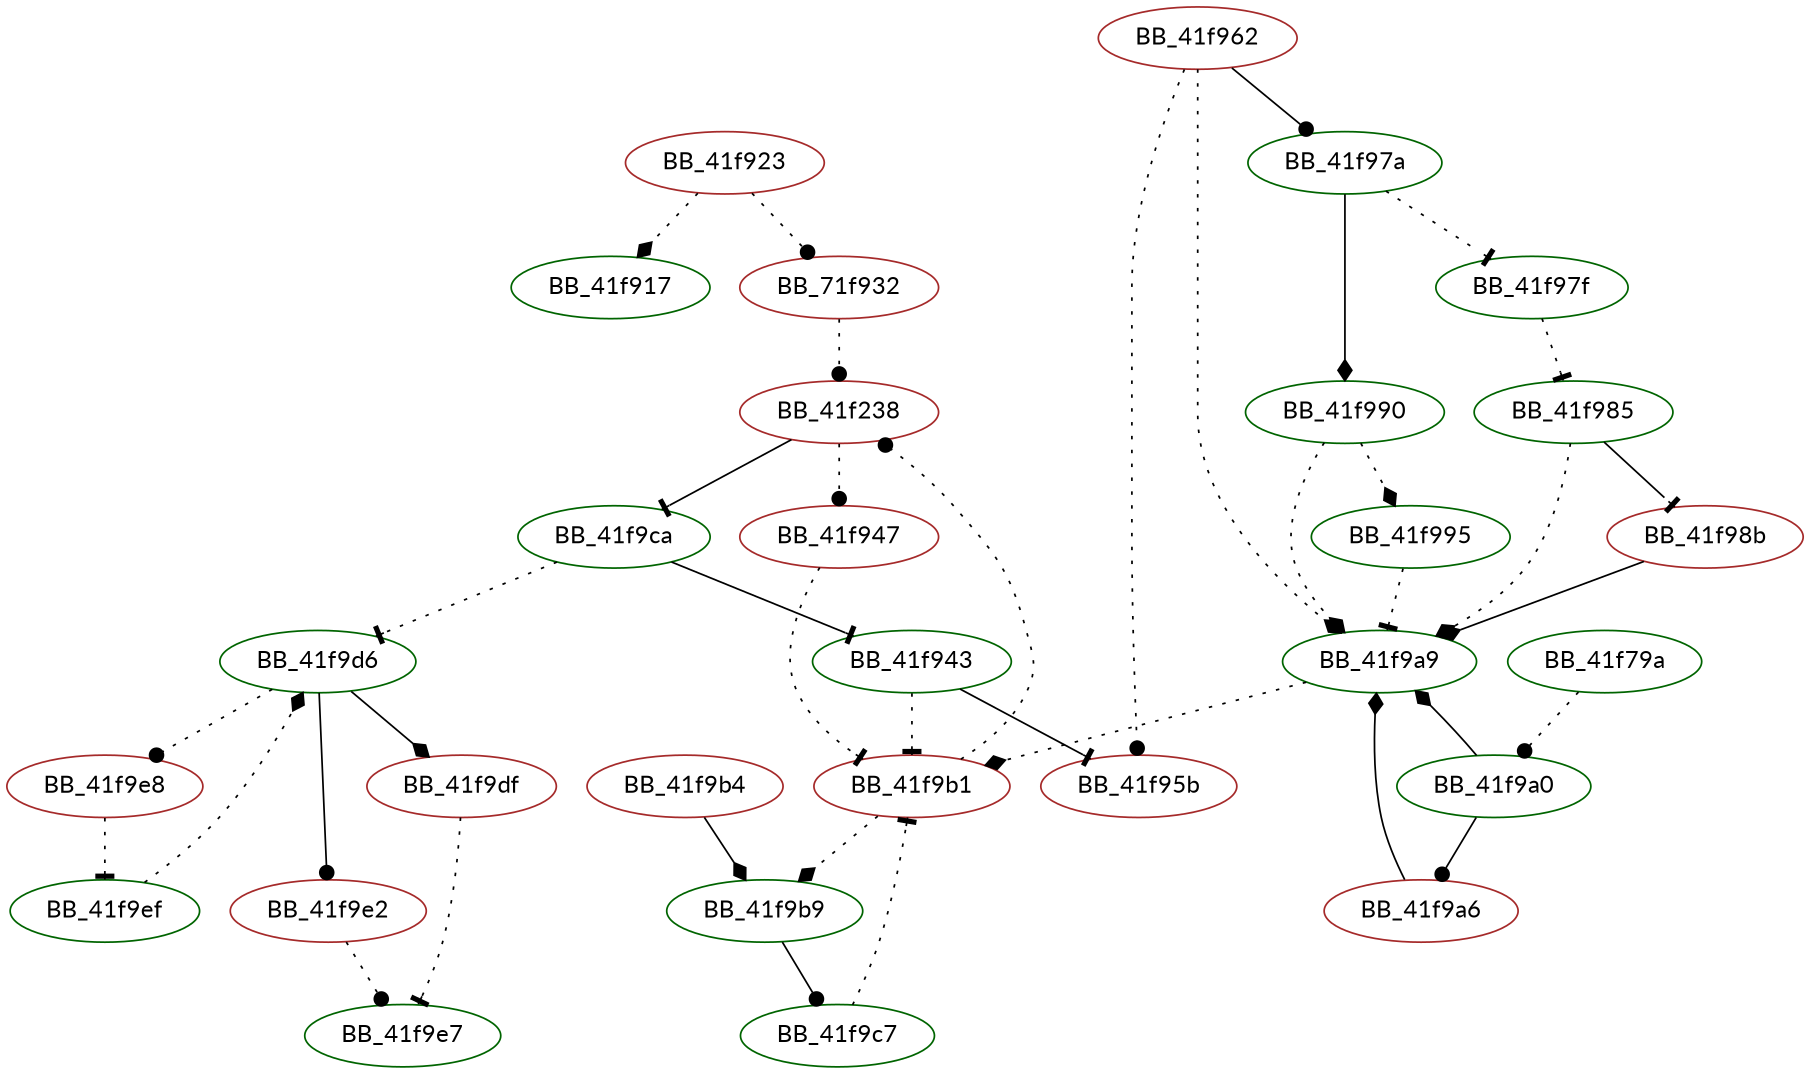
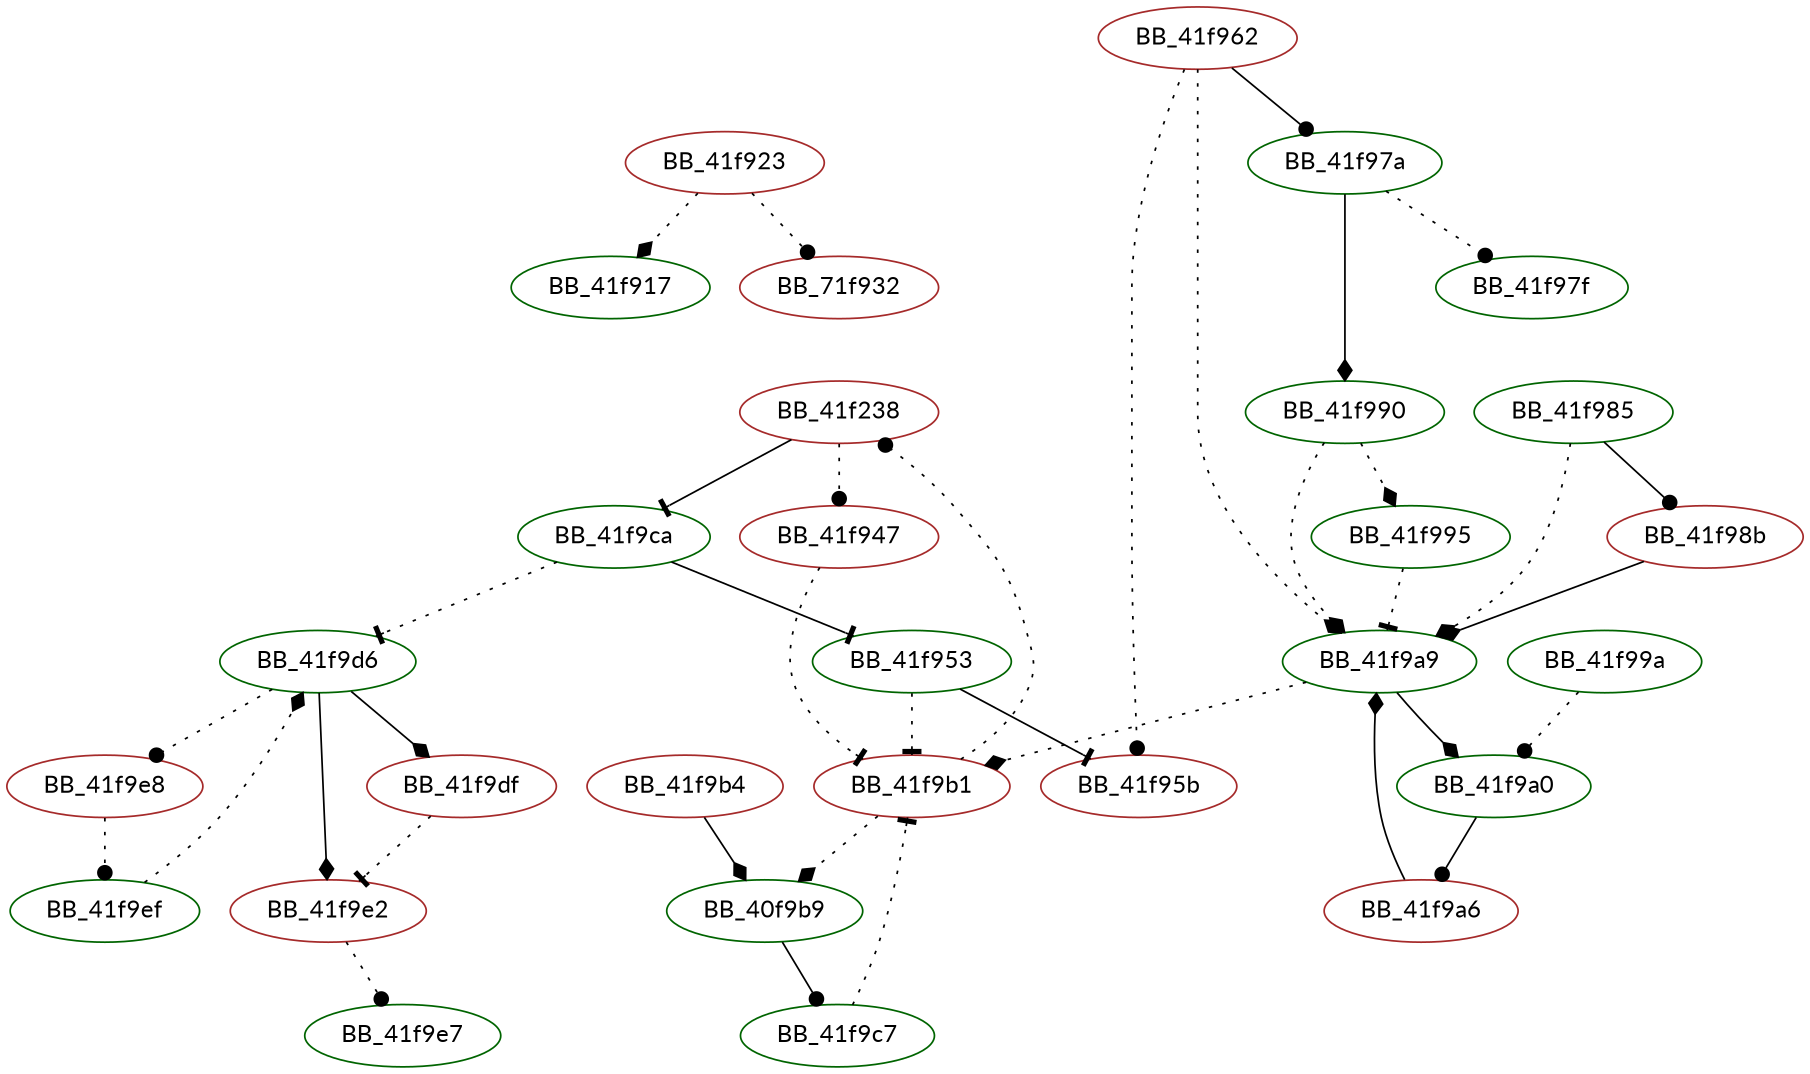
edge "BB_41f97a" -> "BB_41f97f": arrowhead tee -> dot
edge "BB_71f932" -> "BB_41f238": removed
edge "BB_41f97f" -> "BB_41f985": removed
edge "BB_41f985" -> "BB_41f98b": arrowhead tee -> dot
node "BB_41f943": label "BB_41f943" -> "BB_41f953"
node "BB_41f79a": label "BB_41f79a" -> "BB_41f99a"
edge "BB_41f9a0" -> "BB_41f9a9": reversed
edge "BB_41f9d6" -> "BB_41f9e2": arrowhead dot -> diamond
edge "BB_41f9e8" -> "BB_41f9ef": arrowhead tee -> dot
edge "BB_41f9df" -> "BB_41f9e7": now "BB_41f9df" -> "BB_41f9e2"
node "BB_41f9b9": label "BB_41f9b9" -> "BB_40f9b9"
